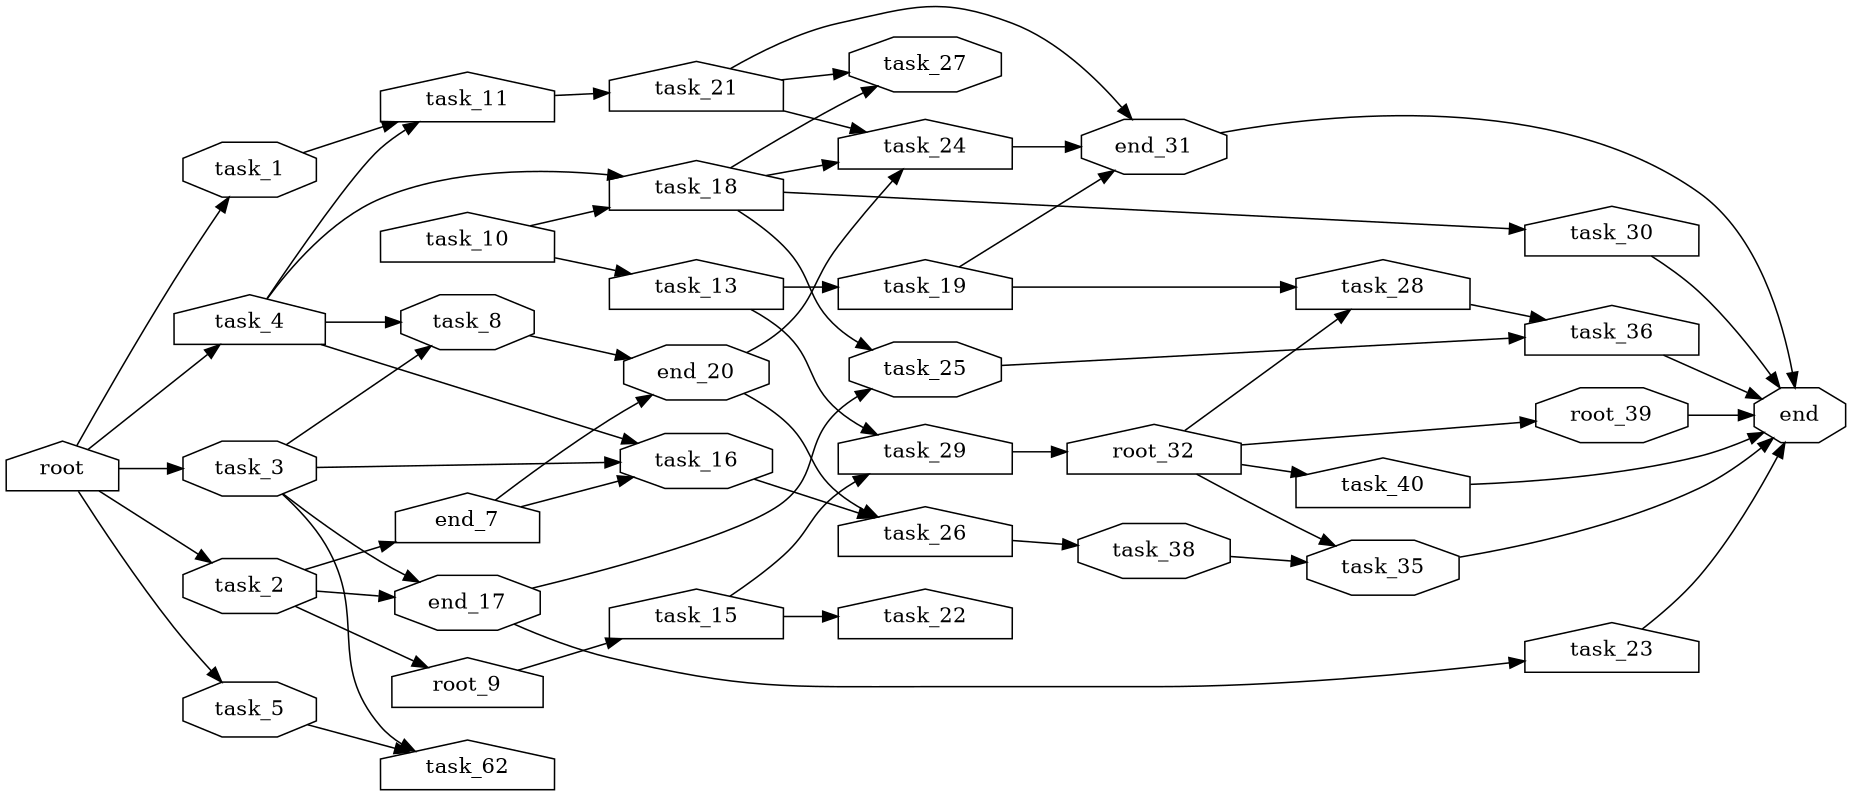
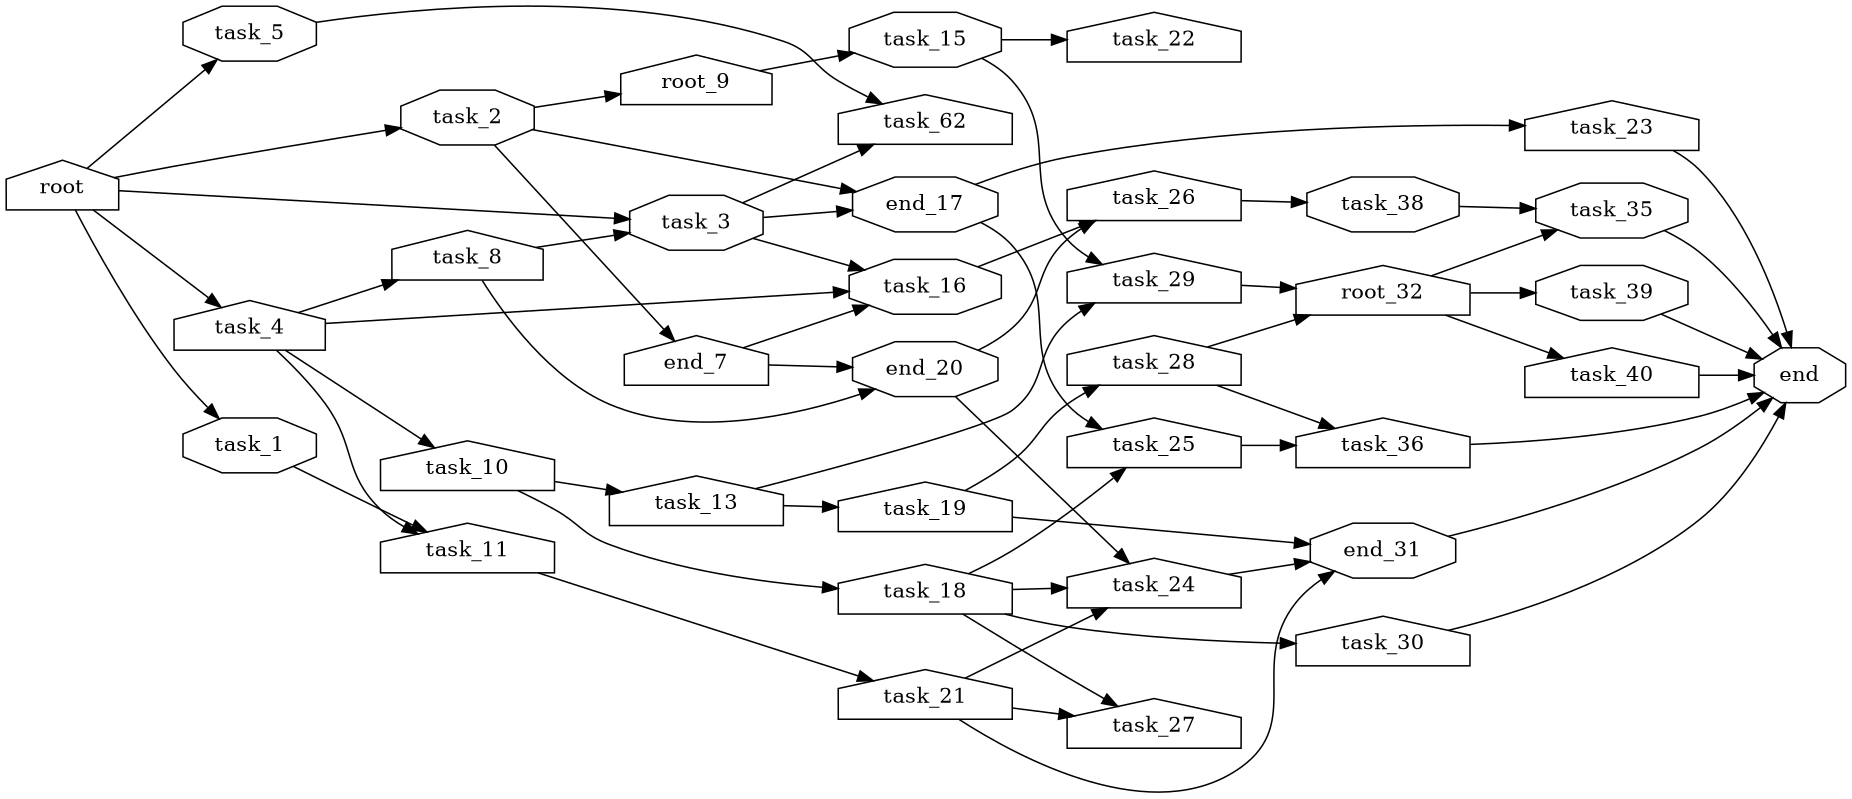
node "task_27": shape octagon -> house
edge "task_4" -> "task_18": now "task_4" -> "task_10"
node "task_8": shape octagon -> house
node "task_25": shape octagon -> house
edge "root_32" -> "task_28": reversed
edge "task_3" -> "task_8": reversed
node "root_39": label "root_39" -> "task_39"
node "task_15": shape house -> octagon
